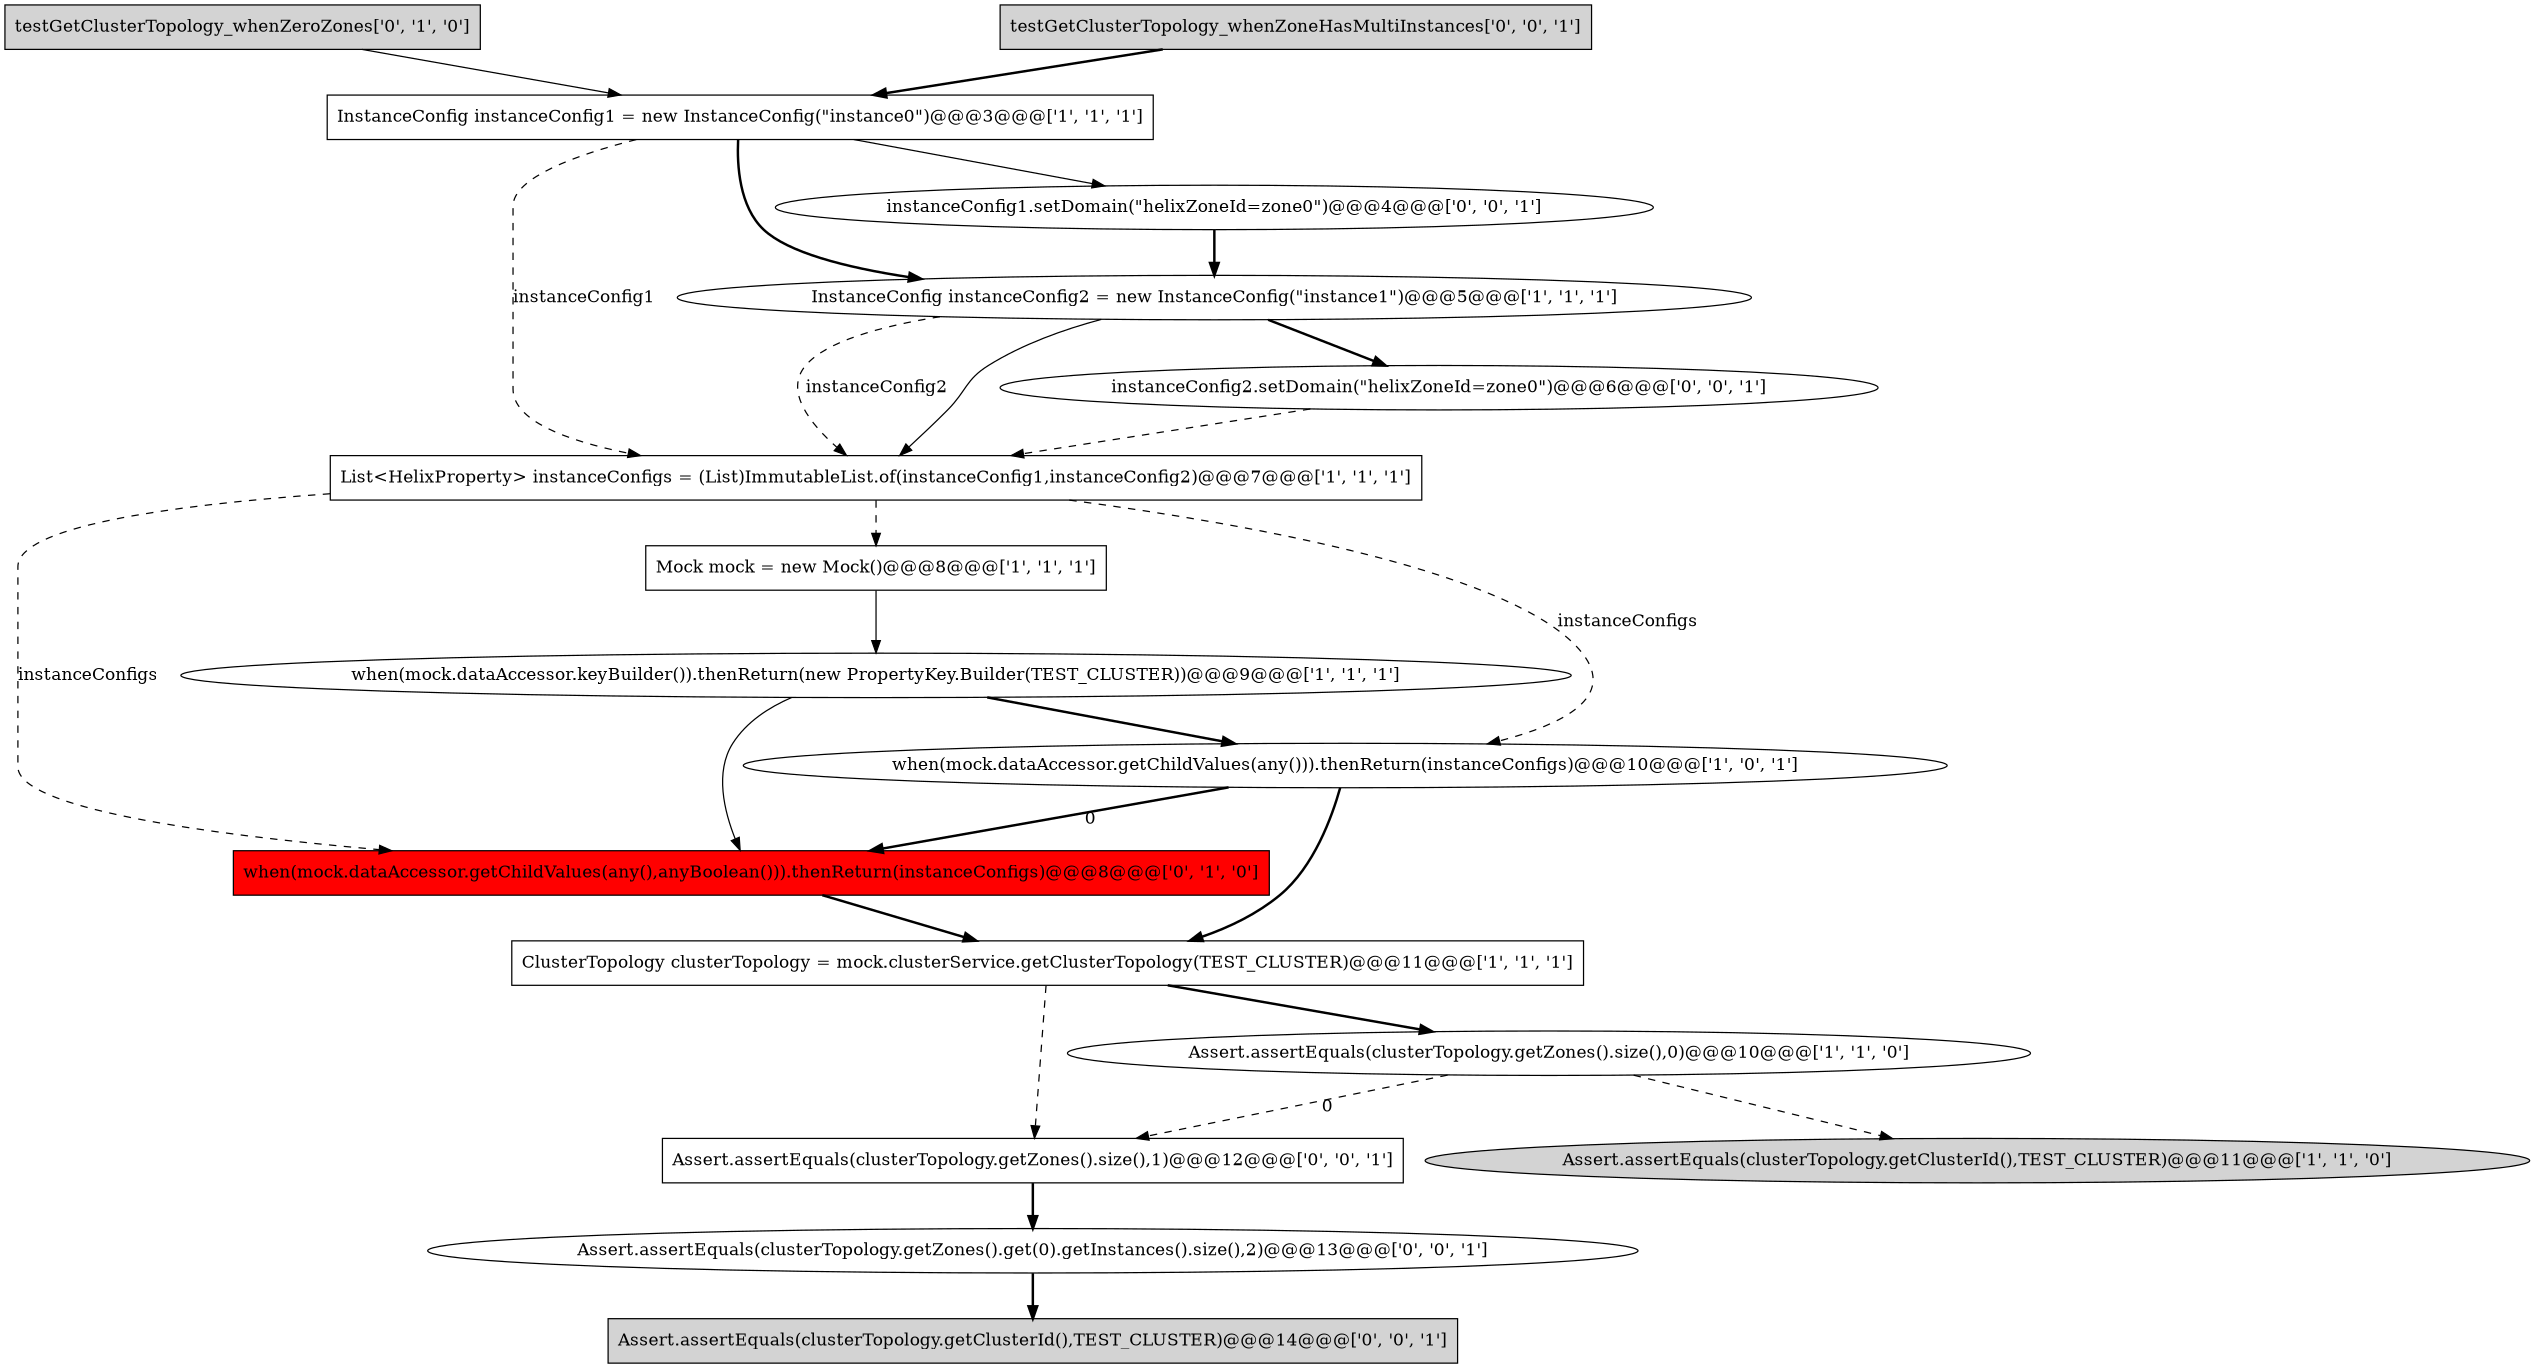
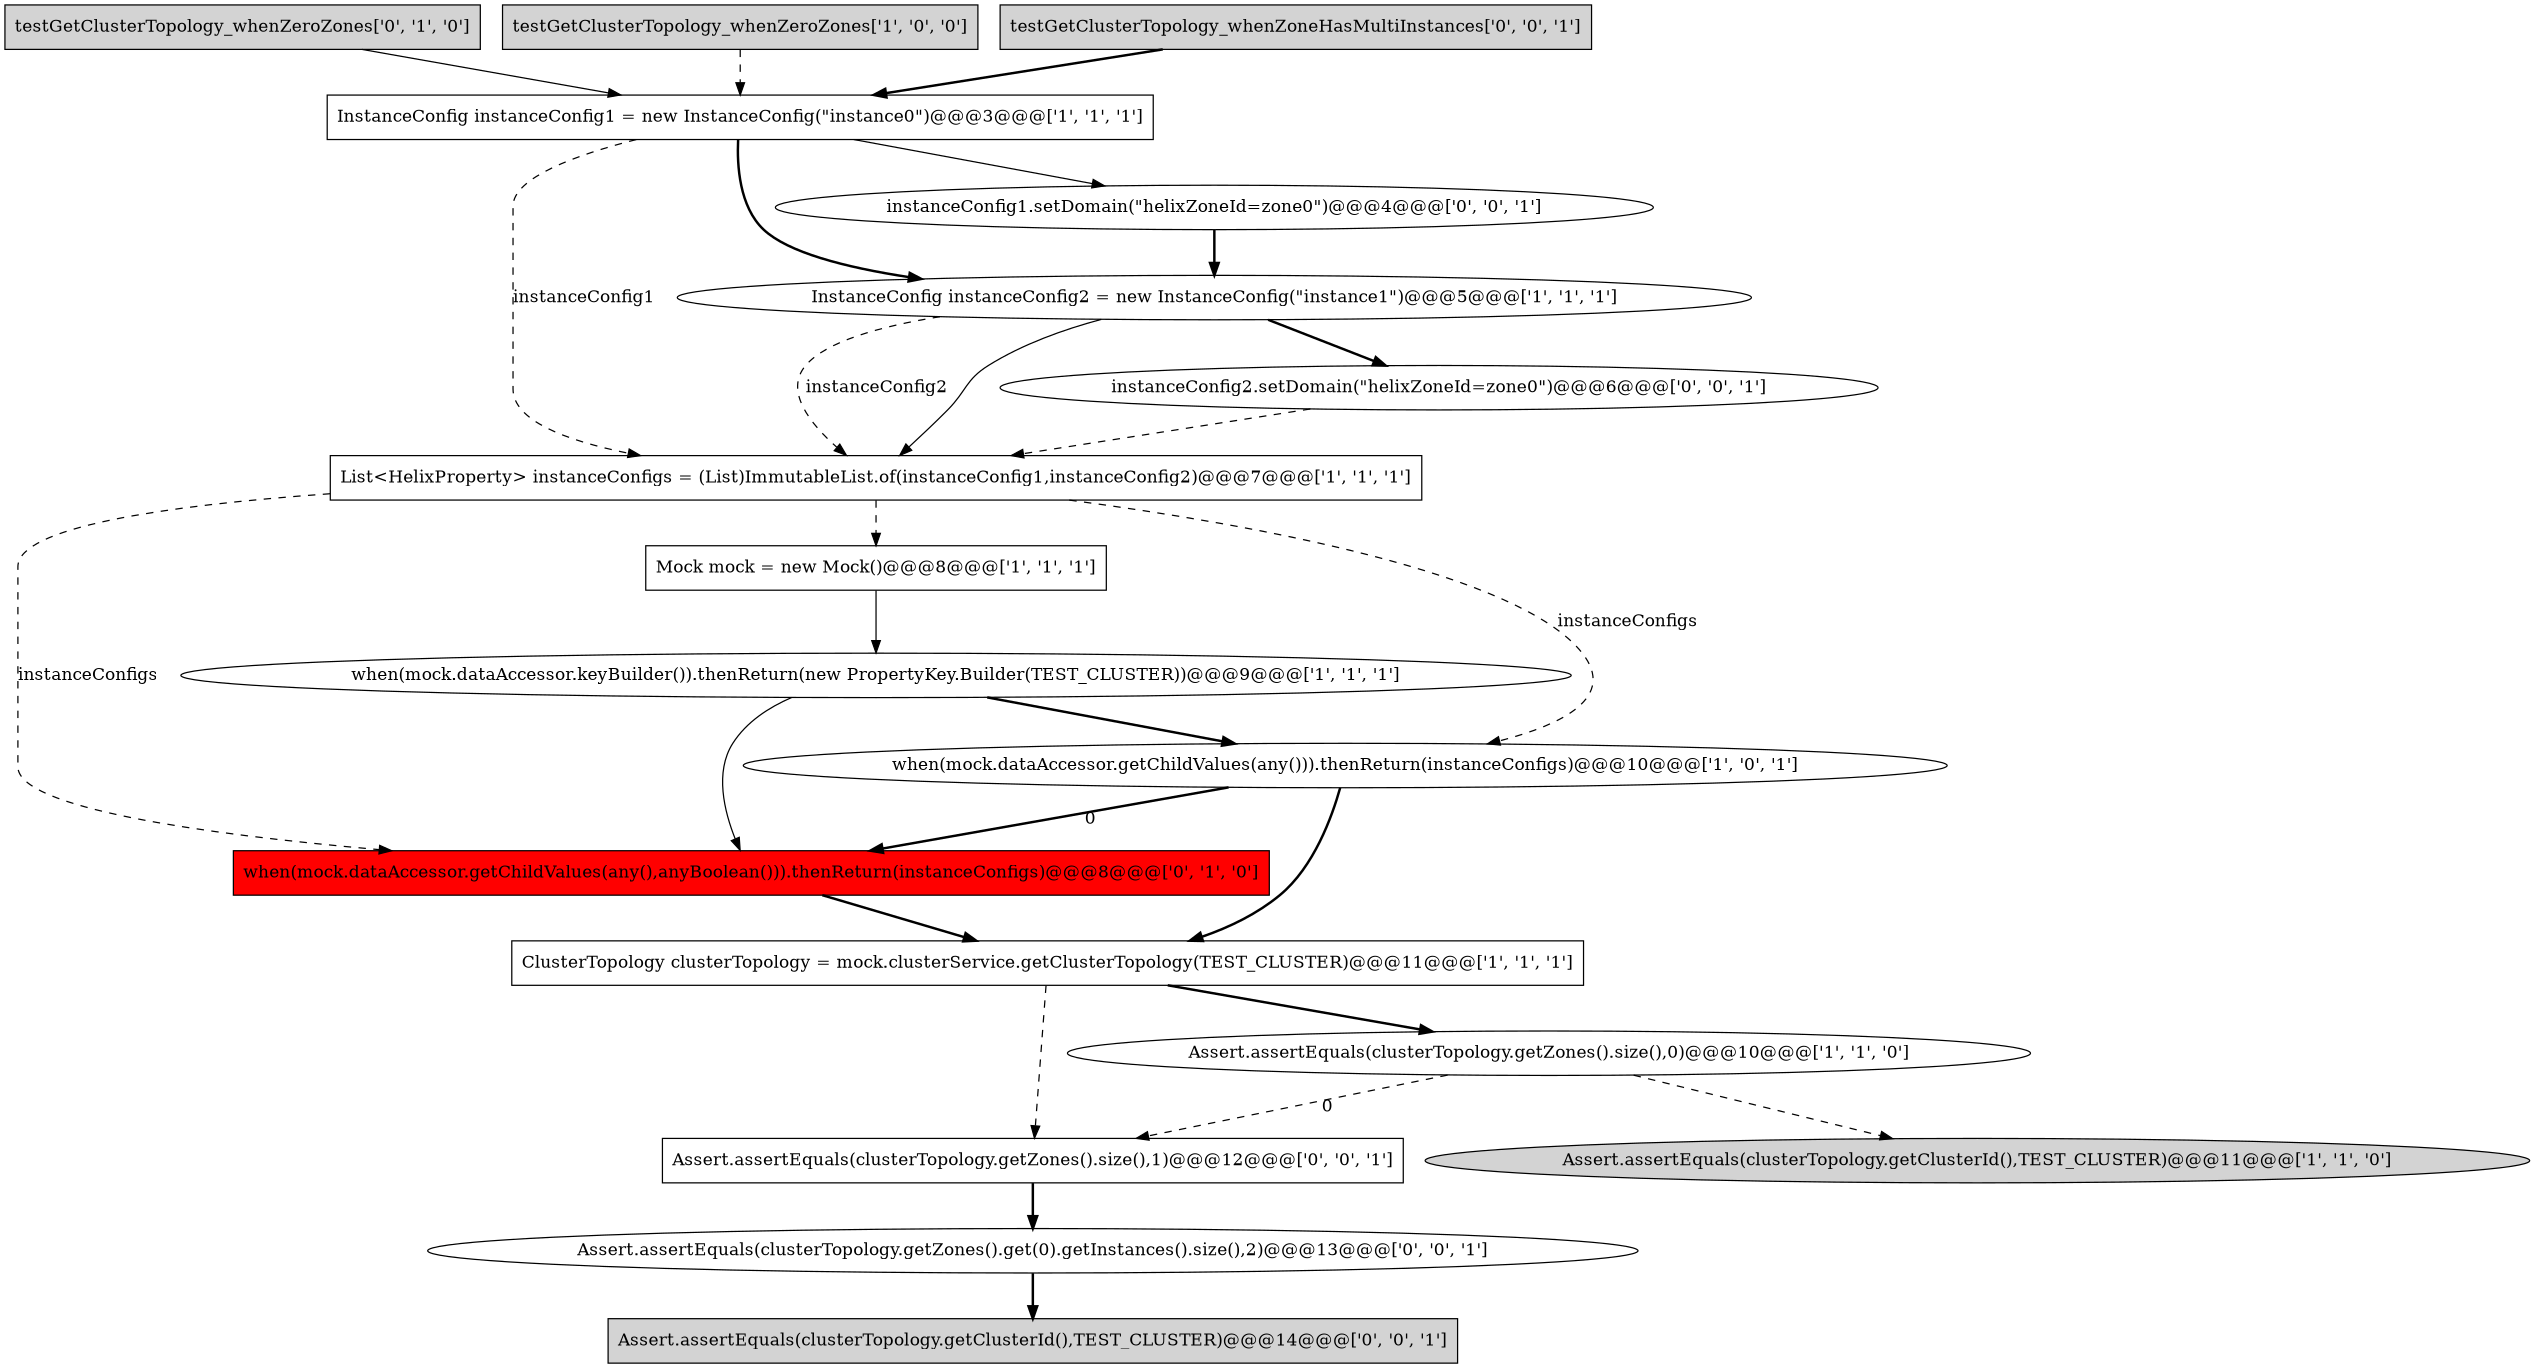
node "testGetClusterTopology_whenZeroZones['1', '0', '0']": added
